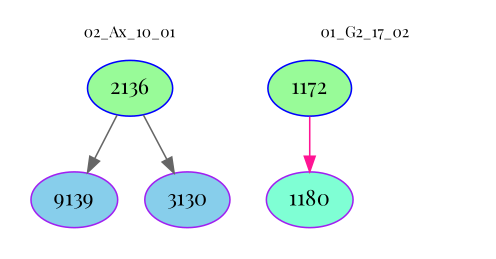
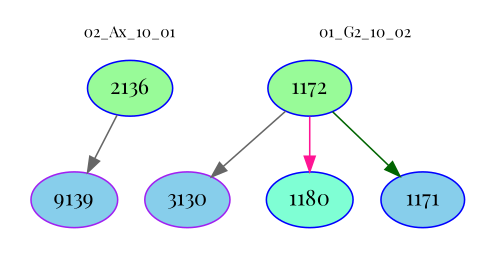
cluster "01_G2_17_02": label "01_G2_17_02" -> "01_G2_10_02"
edge "2136" -> "3130": now "1172" -> "3130"
node "1180": color purple -> blue
node "1171": added
